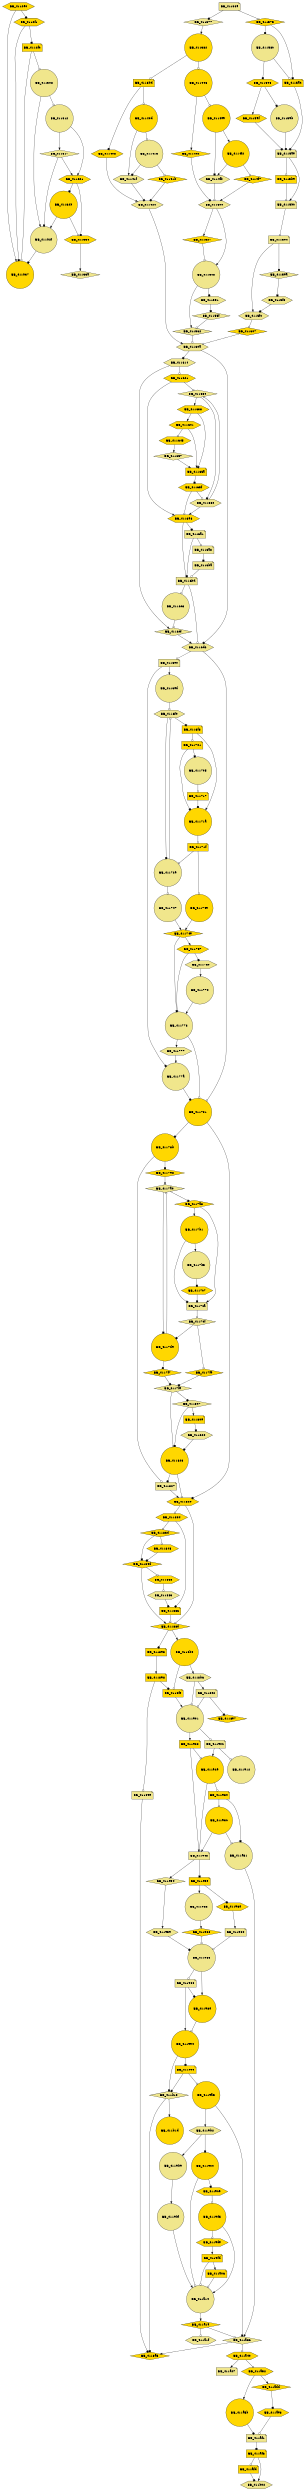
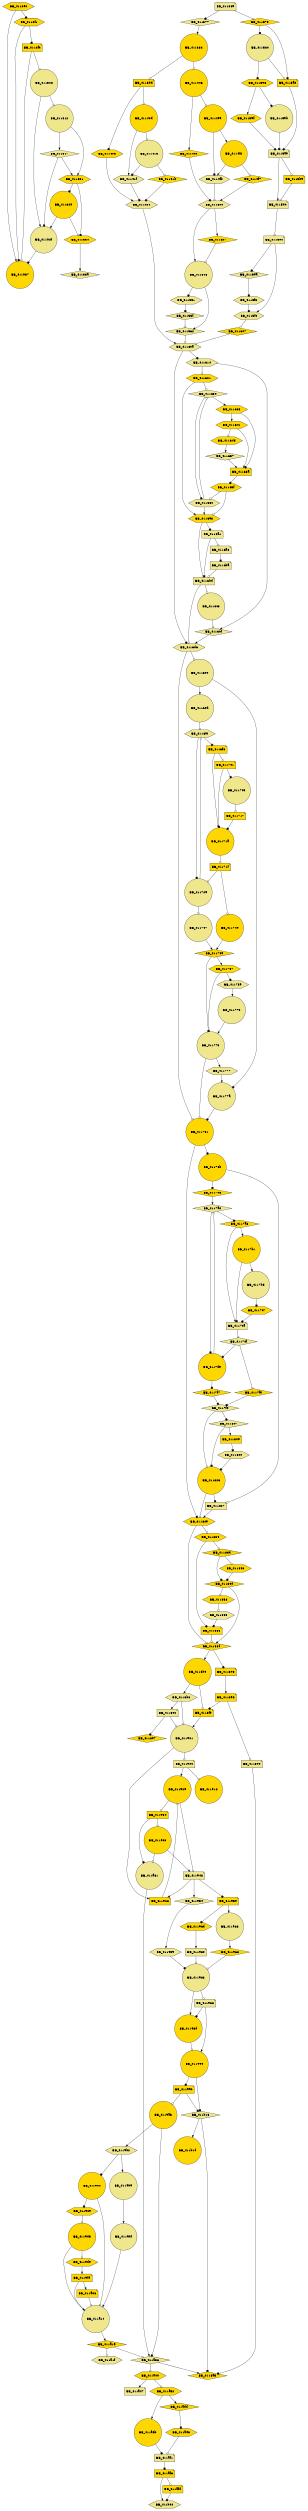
node "BB_4116e0": shape note -> circle
node "BB_411912": fillcolor khaki -> gold
edge "BB_411928" -> "BB_411948": reversed
